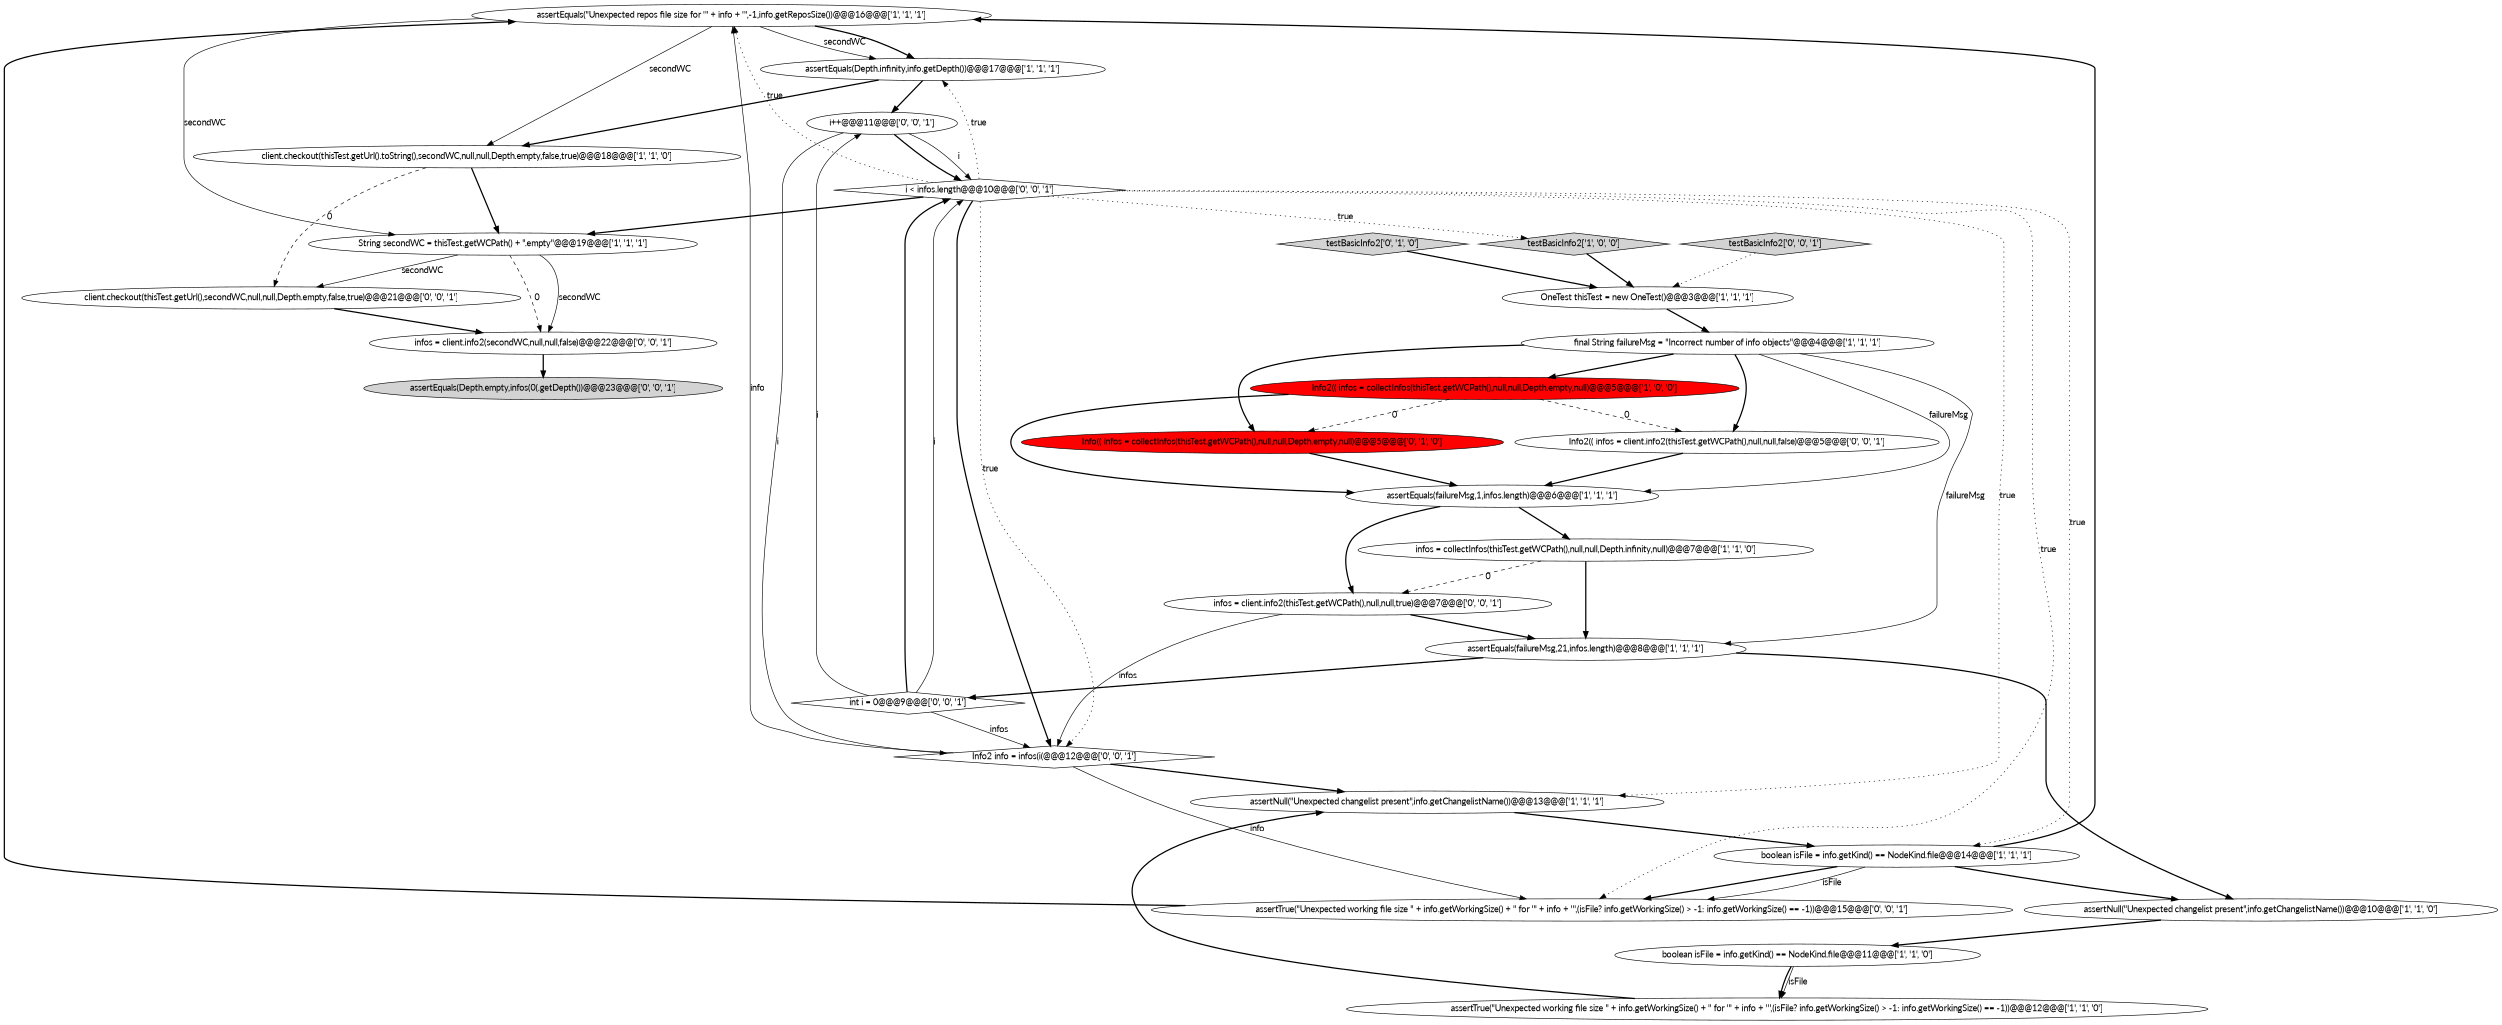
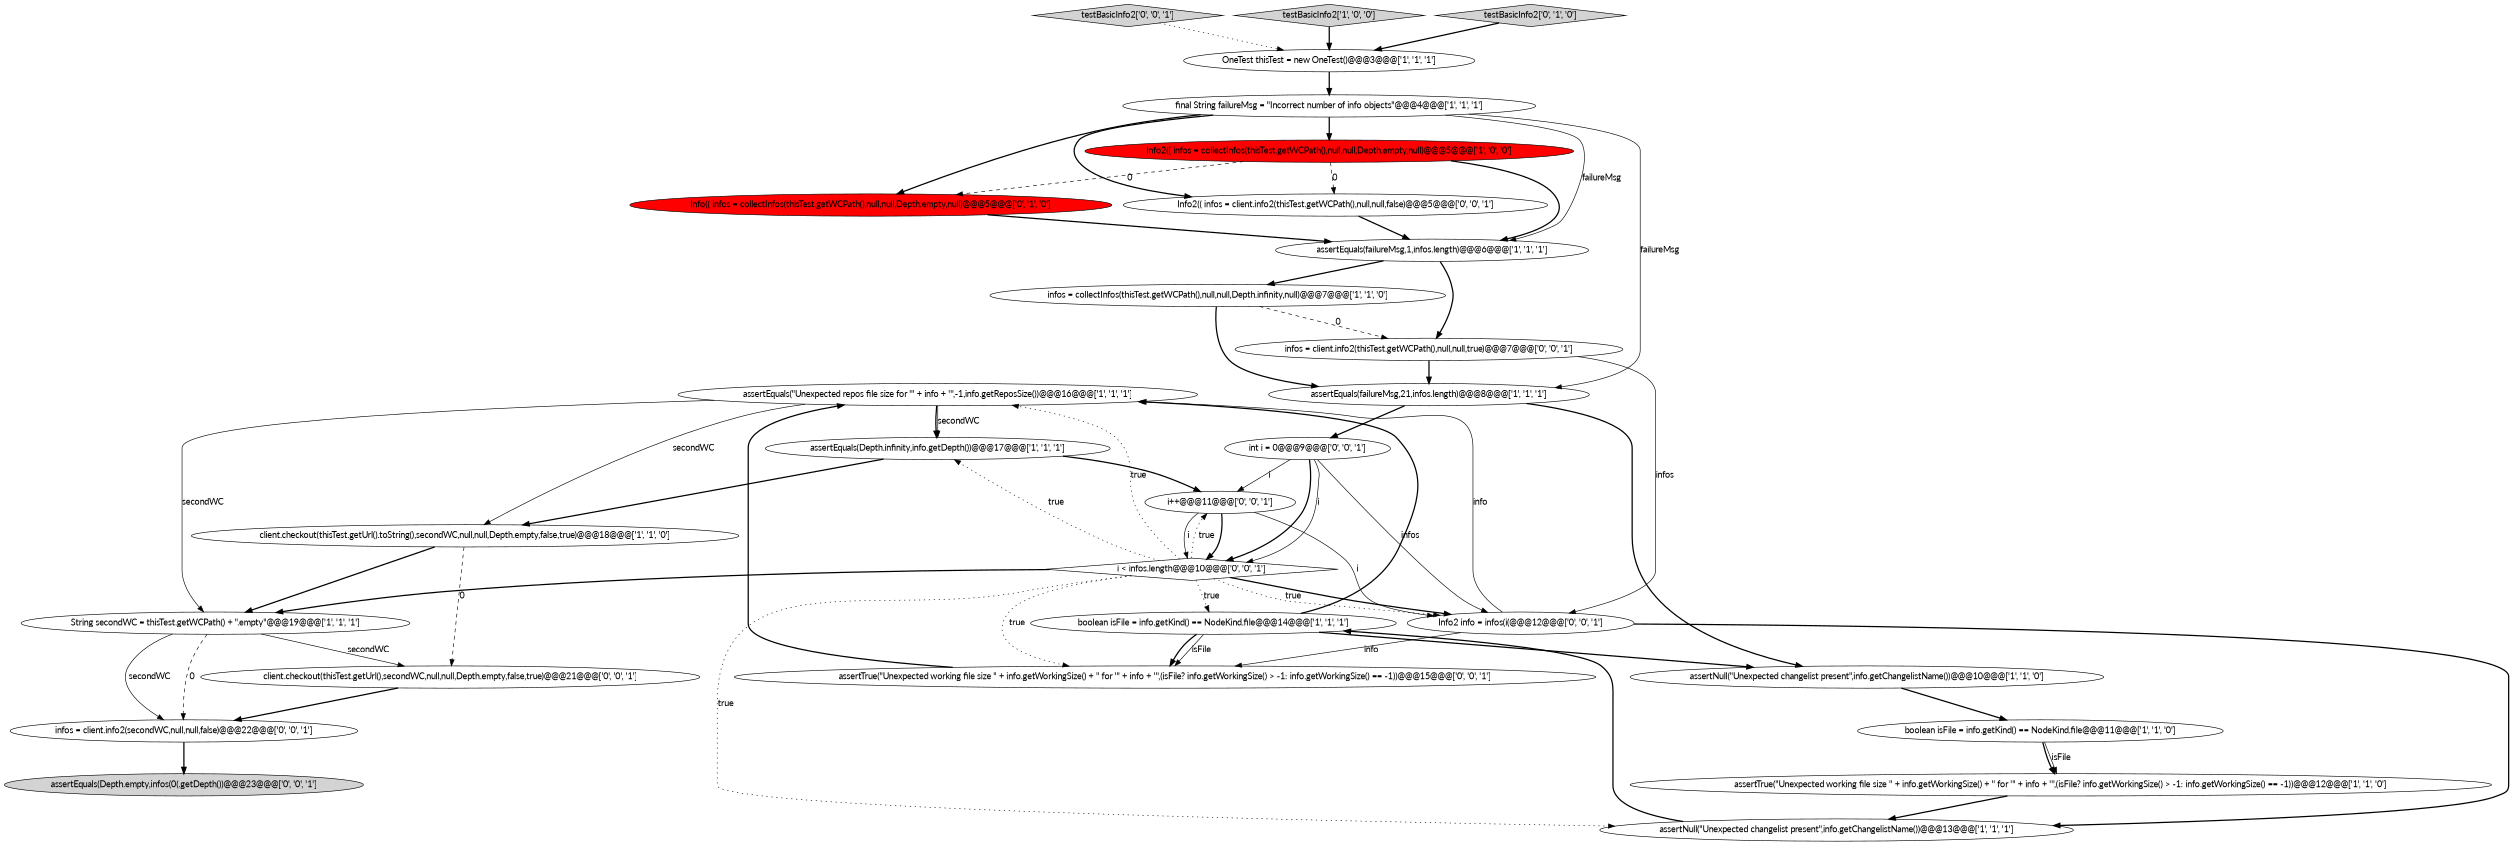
edge "i < infos.length@@@10@@@['0', '0', '1']" -> "testBasicInfo2['1', '0', '0']": now "i < infos.length@@@10@@@['0', '0', '1']" -> "i++@@@11@@@['0', '0', '1']"
node "int i = 0@@@9@@@['0', '0', '1']": shape diamond -> ellipse
node "Info2 info = infos(i(@@@12@@@['0', '0', '1']": shape diamond -> ellipse
